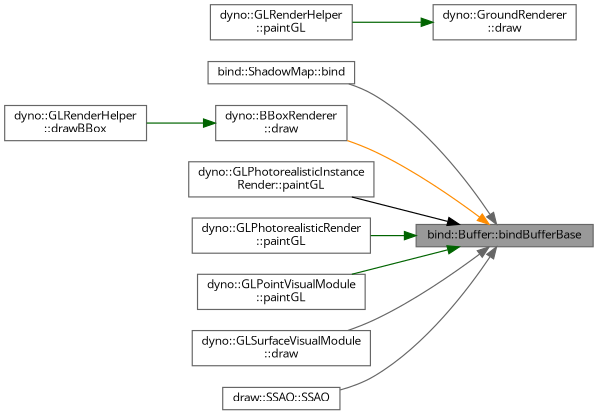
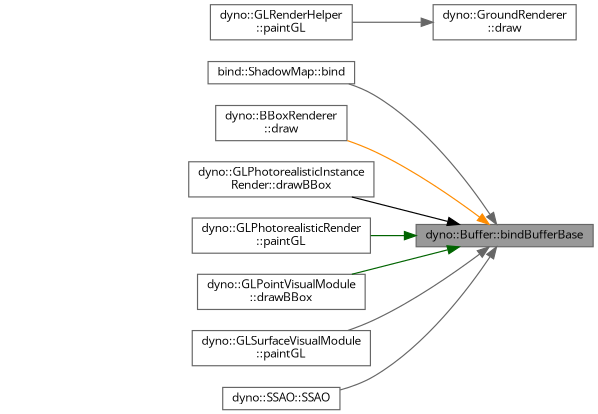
edge "dyno::GLRenderHelper ::paintGL" -> "dyno::GroundRenderer ::draw": color darkgreen -> gray40
node "dyno::GLRenderHelper ::drawBBox": removed
node "dyno::GLPhotorealisticInstance Render::paintGL": label "dyno::GLPhotorealisticInstance Render::paintGL" -> "dyno::GLPhotorealisticInstance Render::drawBBox"
node "bind::Buffer::bindBufferBase": label "bind::Buffer::bindBufferBase" -> "dyno::Buffer::bindBufferBase"
node "dyno::GLPointVisualModule ::paintGL": label "dyno::GLPointVisualModule ::paintGL" -> "dyno::GLPointVisualModule ::drawBBox"
node "dyno::GLSurfaceVisualModule ::draw": label "dyno::GLSurfaceVisualModule ::draw" -> "dyno::GLSurfaceVisualModule ::paintGL"
node "draw::SSAO::SSAO": label "draw::SSAO::SSAO" -> "dyno::SSAO::SSAO"
